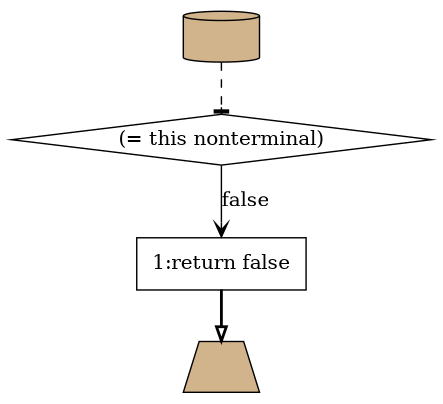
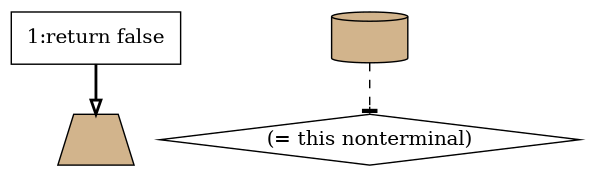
edge "(= this nonterminal)" -> "1:return false": removed, label "false"
